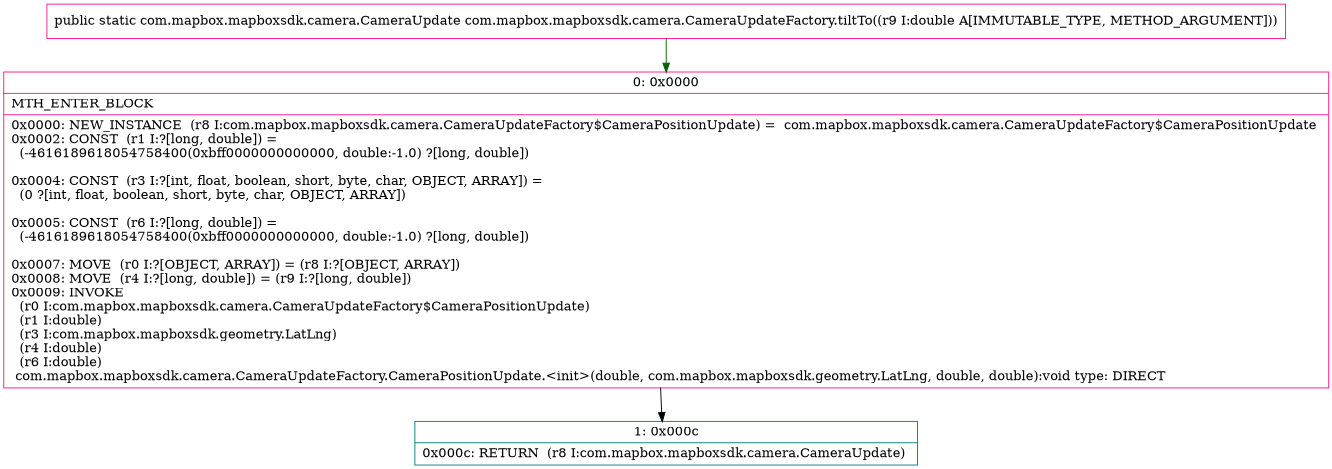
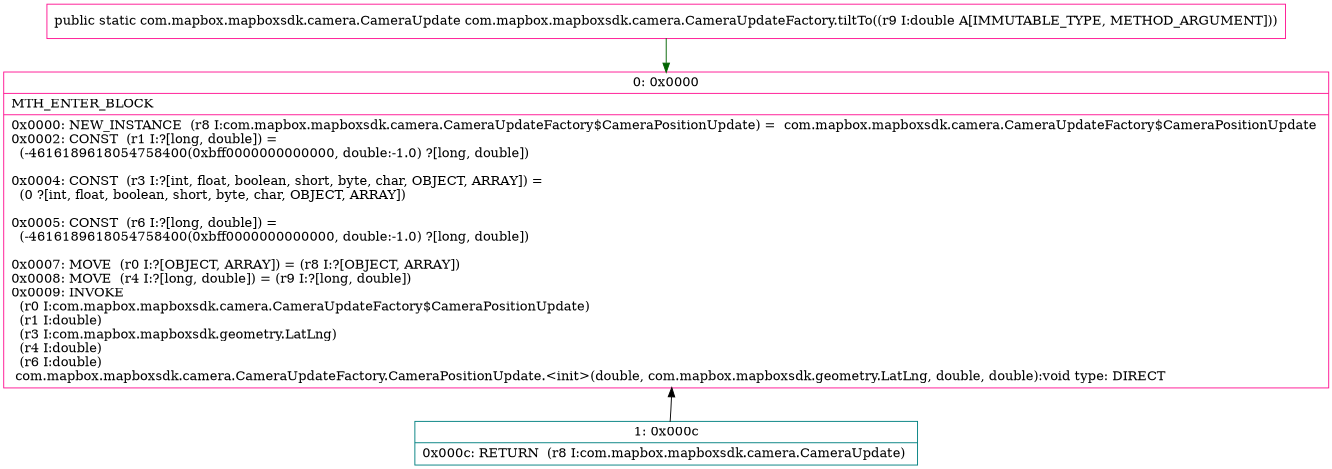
edge "0: 0x0000" -> "1: 0x000c": reversed
